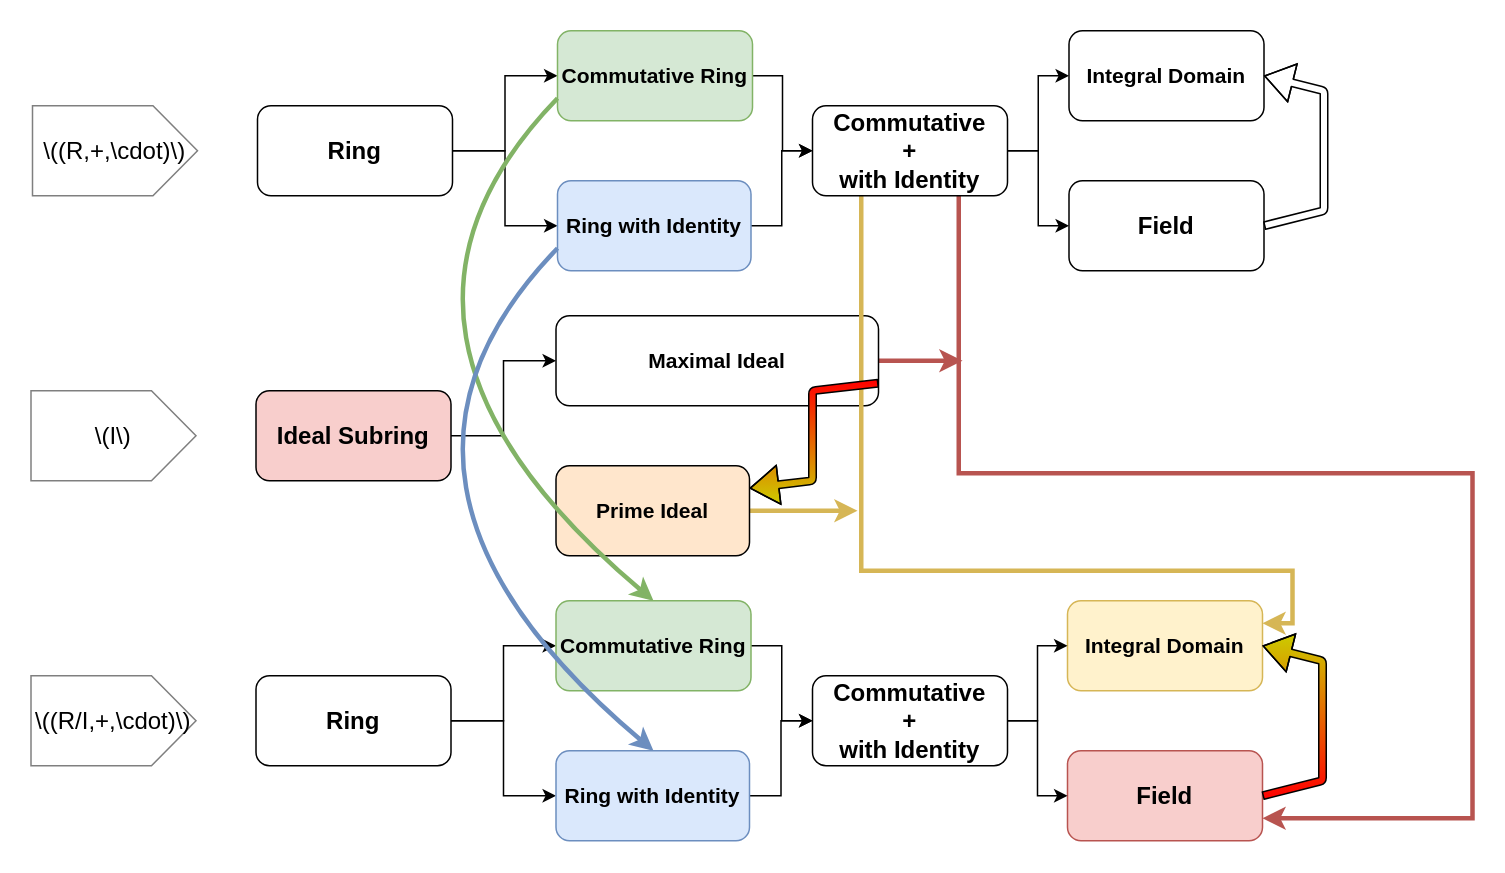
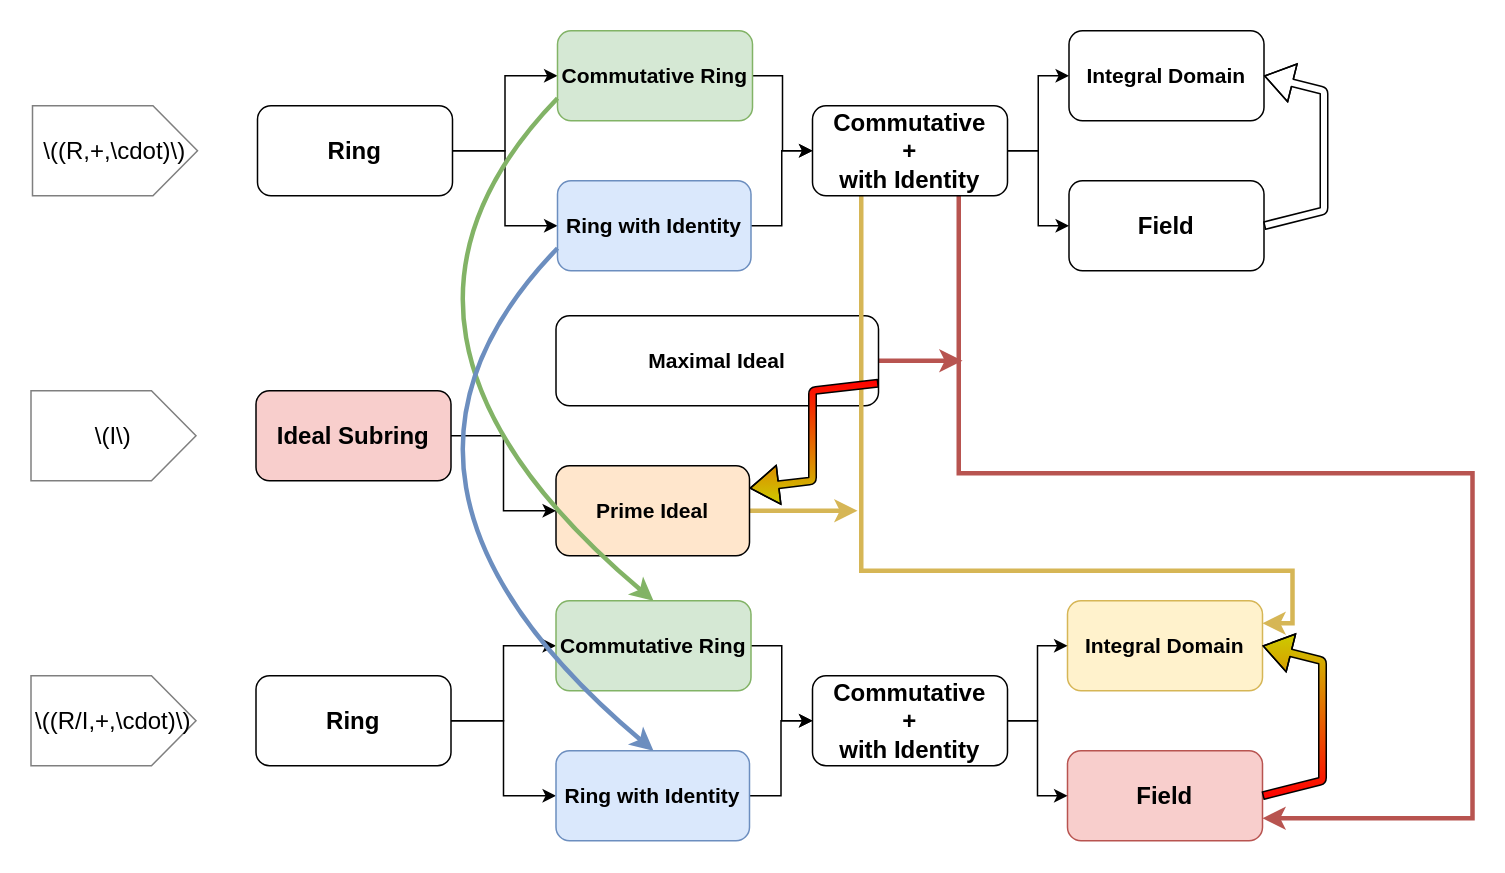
edge "Ideal Subring" -> "Maximal Ideal": removed
edge "Ideal Subring" -> "Prime Ideal": added
